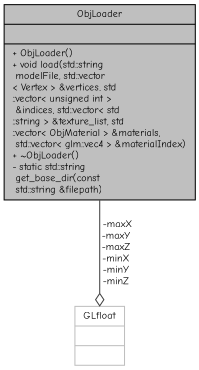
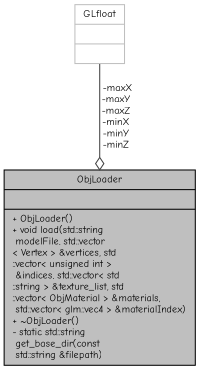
edge "ObjLoader" -> "GLfloat": reversed
